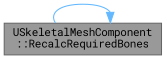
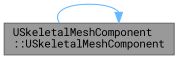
node "USkeletalMeshComponent ::RecalcRequiredBones": label "USkeletalMeshComponent ::RecalcRequiredBones" -> "USkeletalMeshComponent ::USkeletalMeshComponent"
